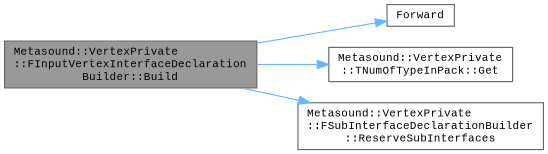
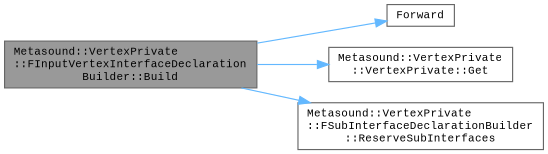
node "Metasound::VertexPrivate ::TNumOfTypeInPack::Get": label "Metasound::VertexPrivate ::TNumOfTypeInPack::Get" -> "Metasound::VertexPrivate ::VertexPrivate::Get"
